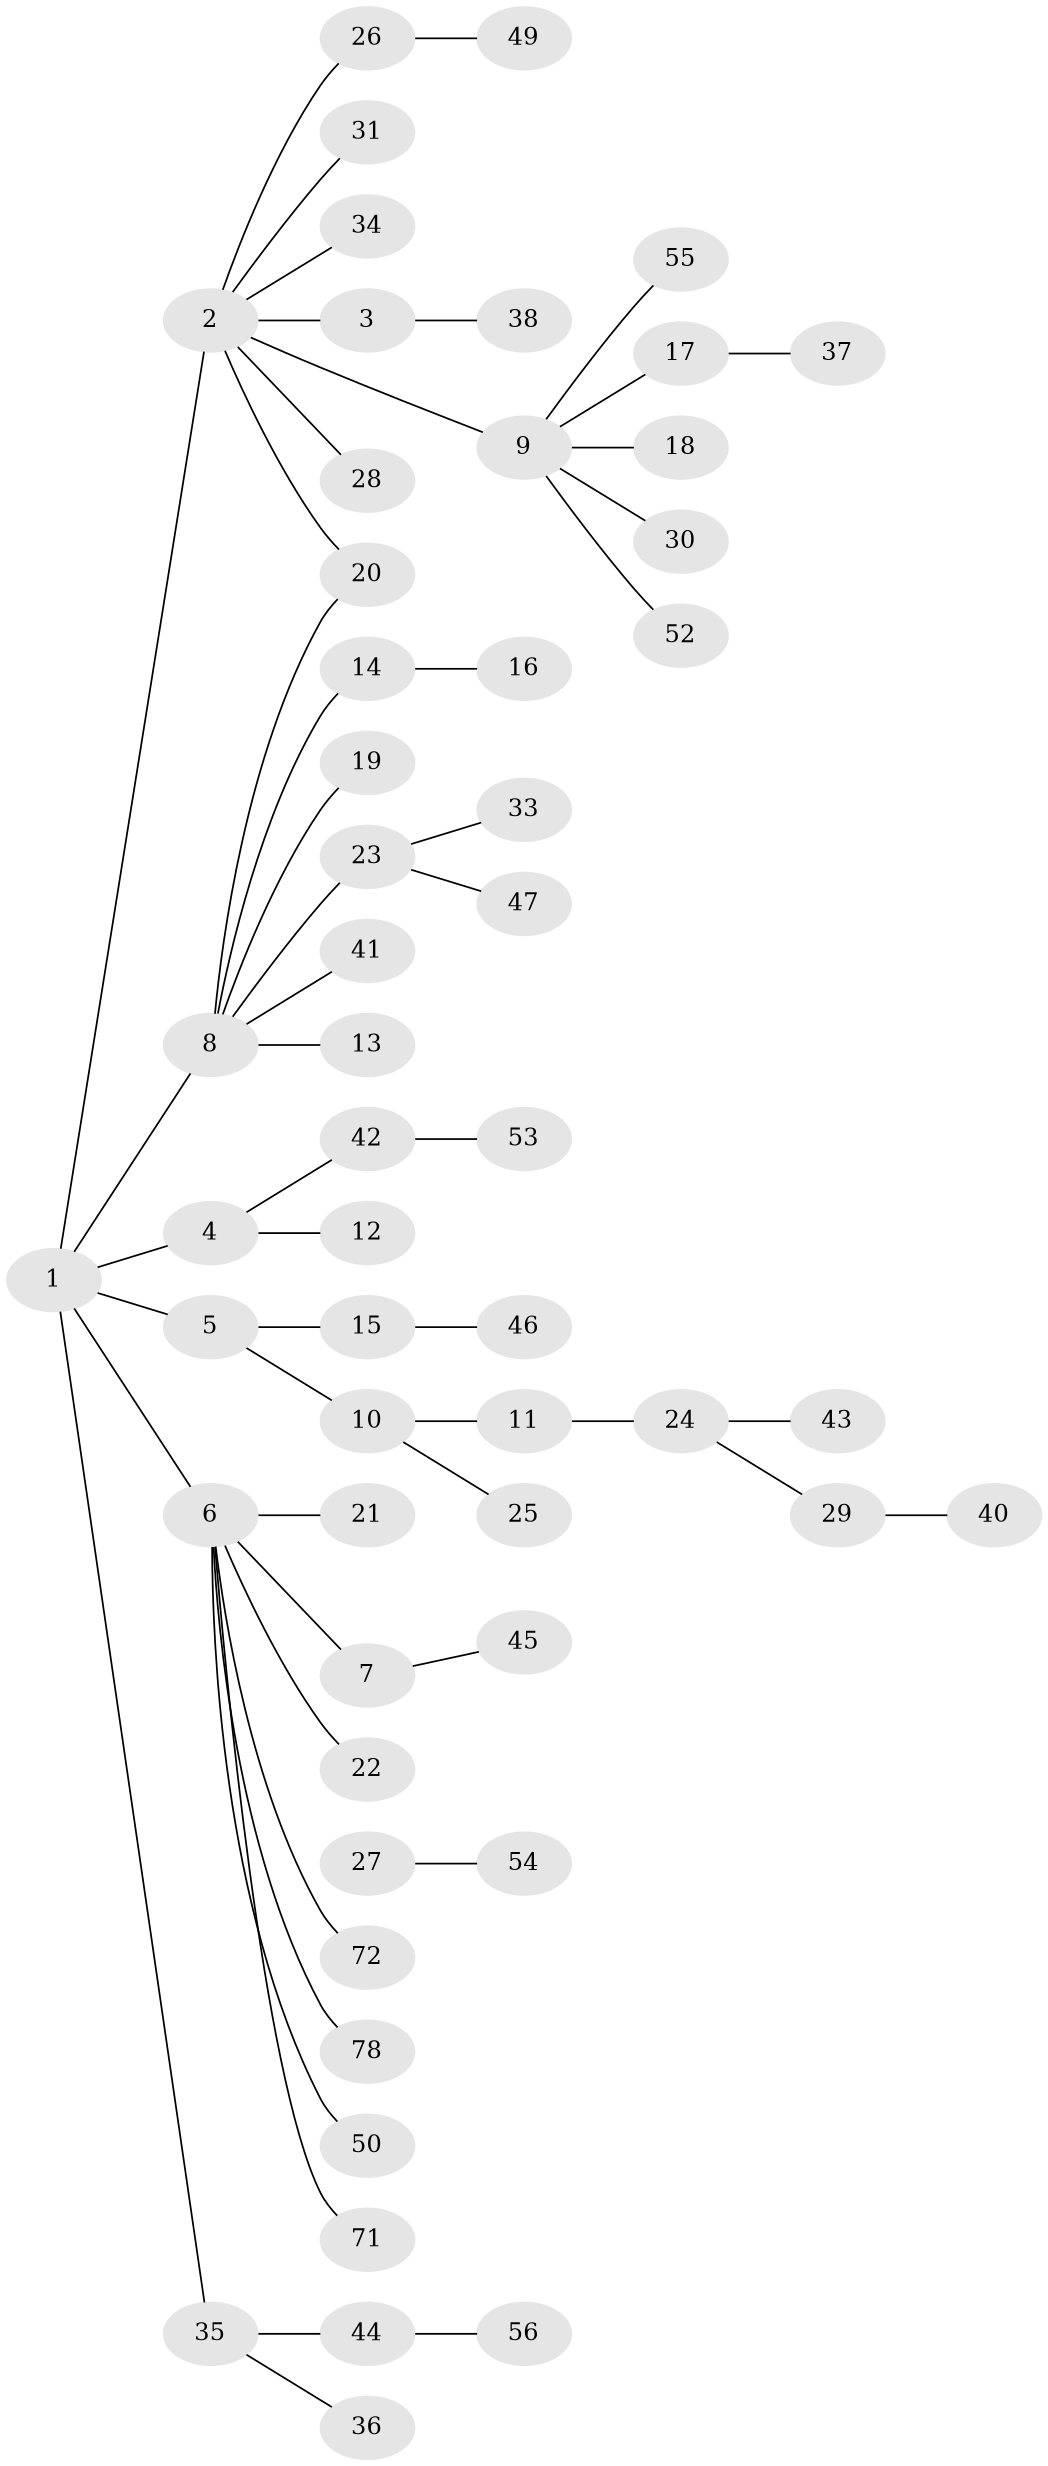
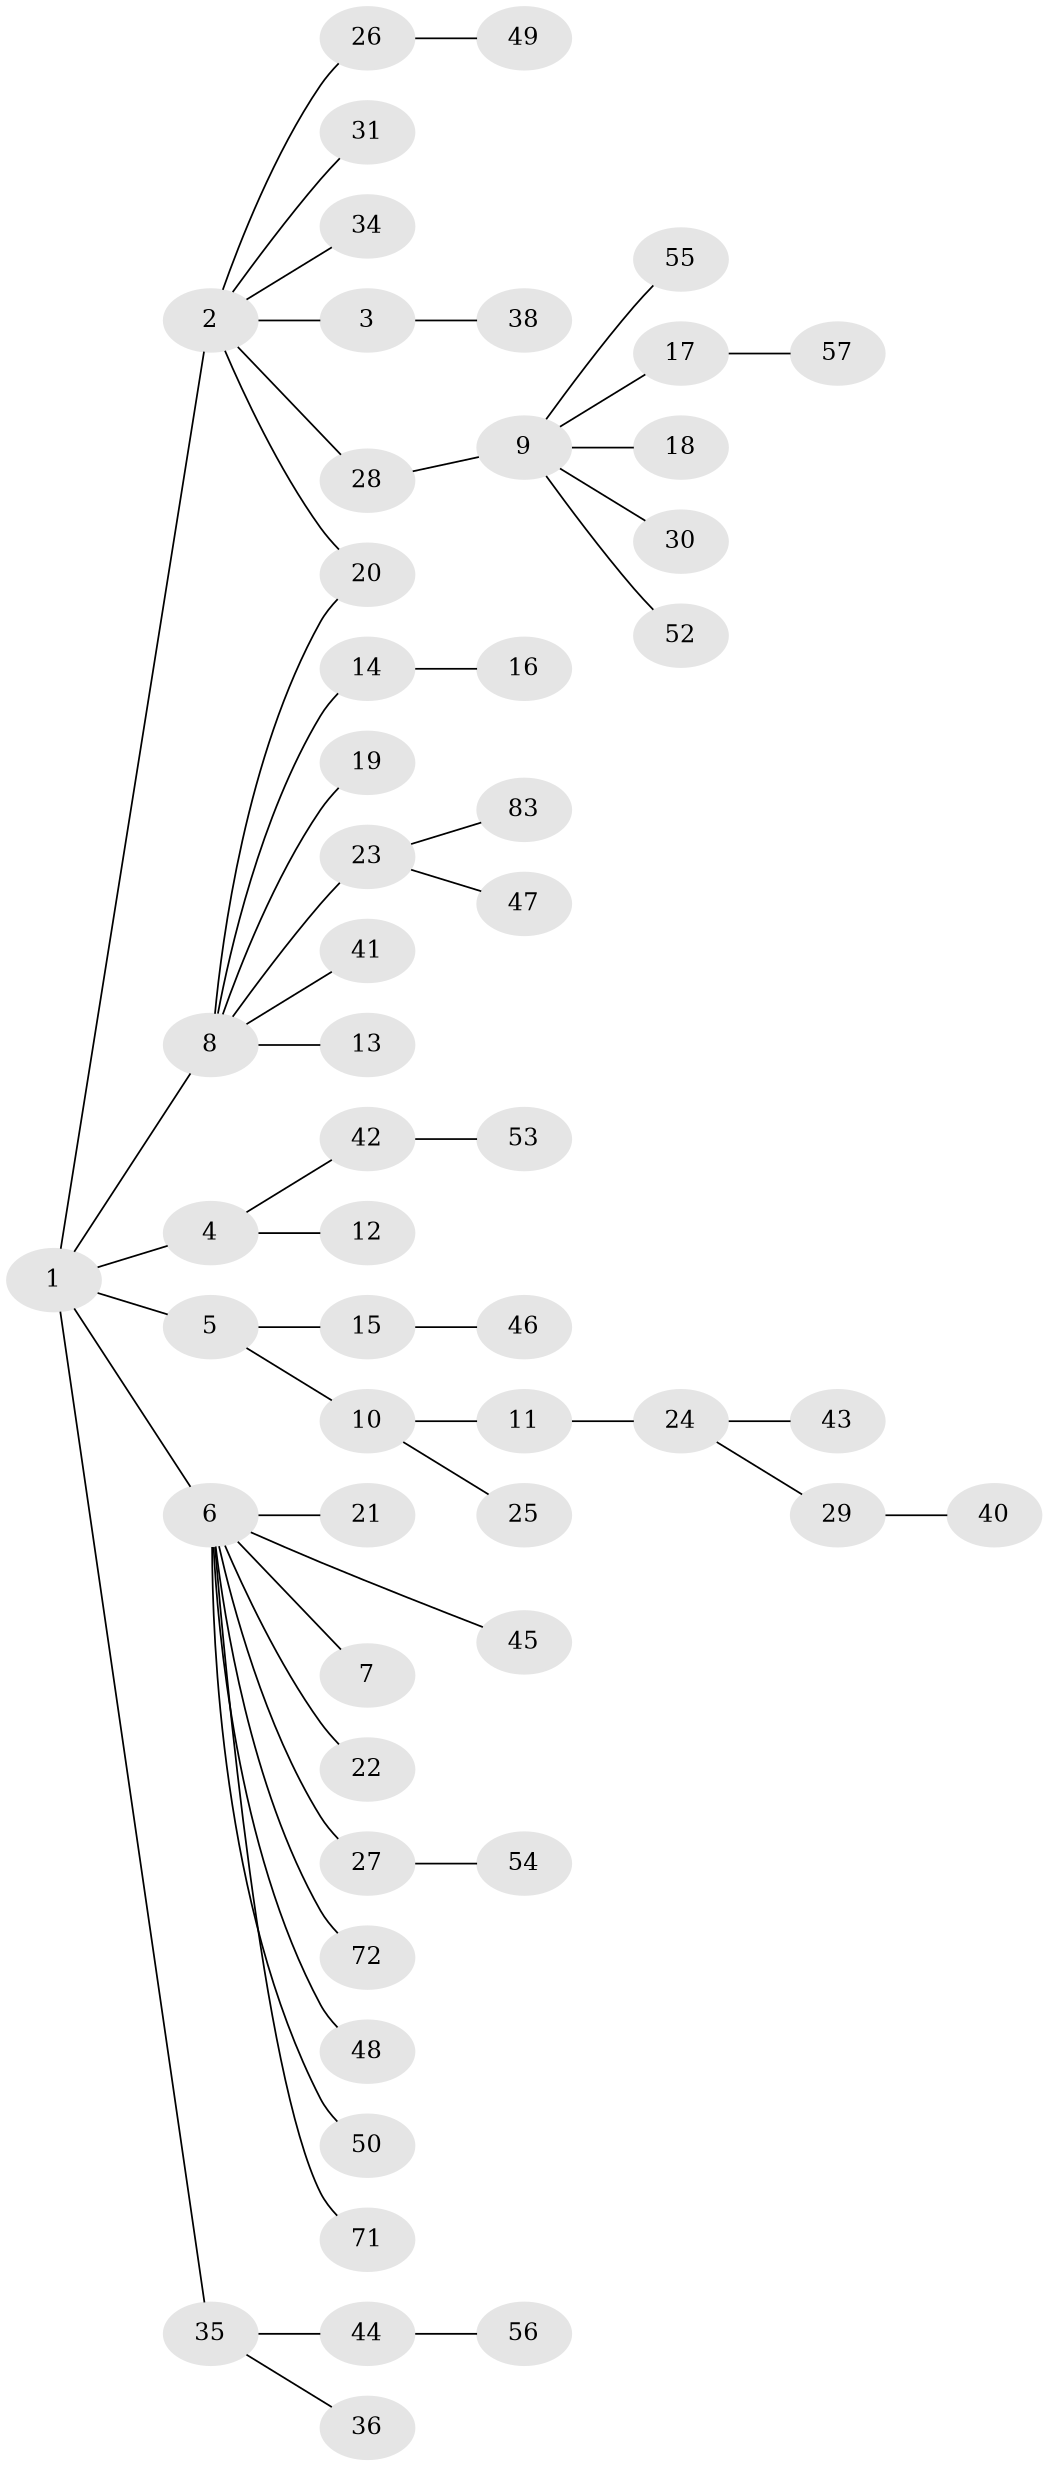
node "37": label "37" -> "57"
edge "2" -- "9": now "28" -- "9"
node "33": label "33" -> "83"
edge "45" -- "7": now "45" -- "6"
edge "6" -- "27": added
node "78": label "78" -> "48"
